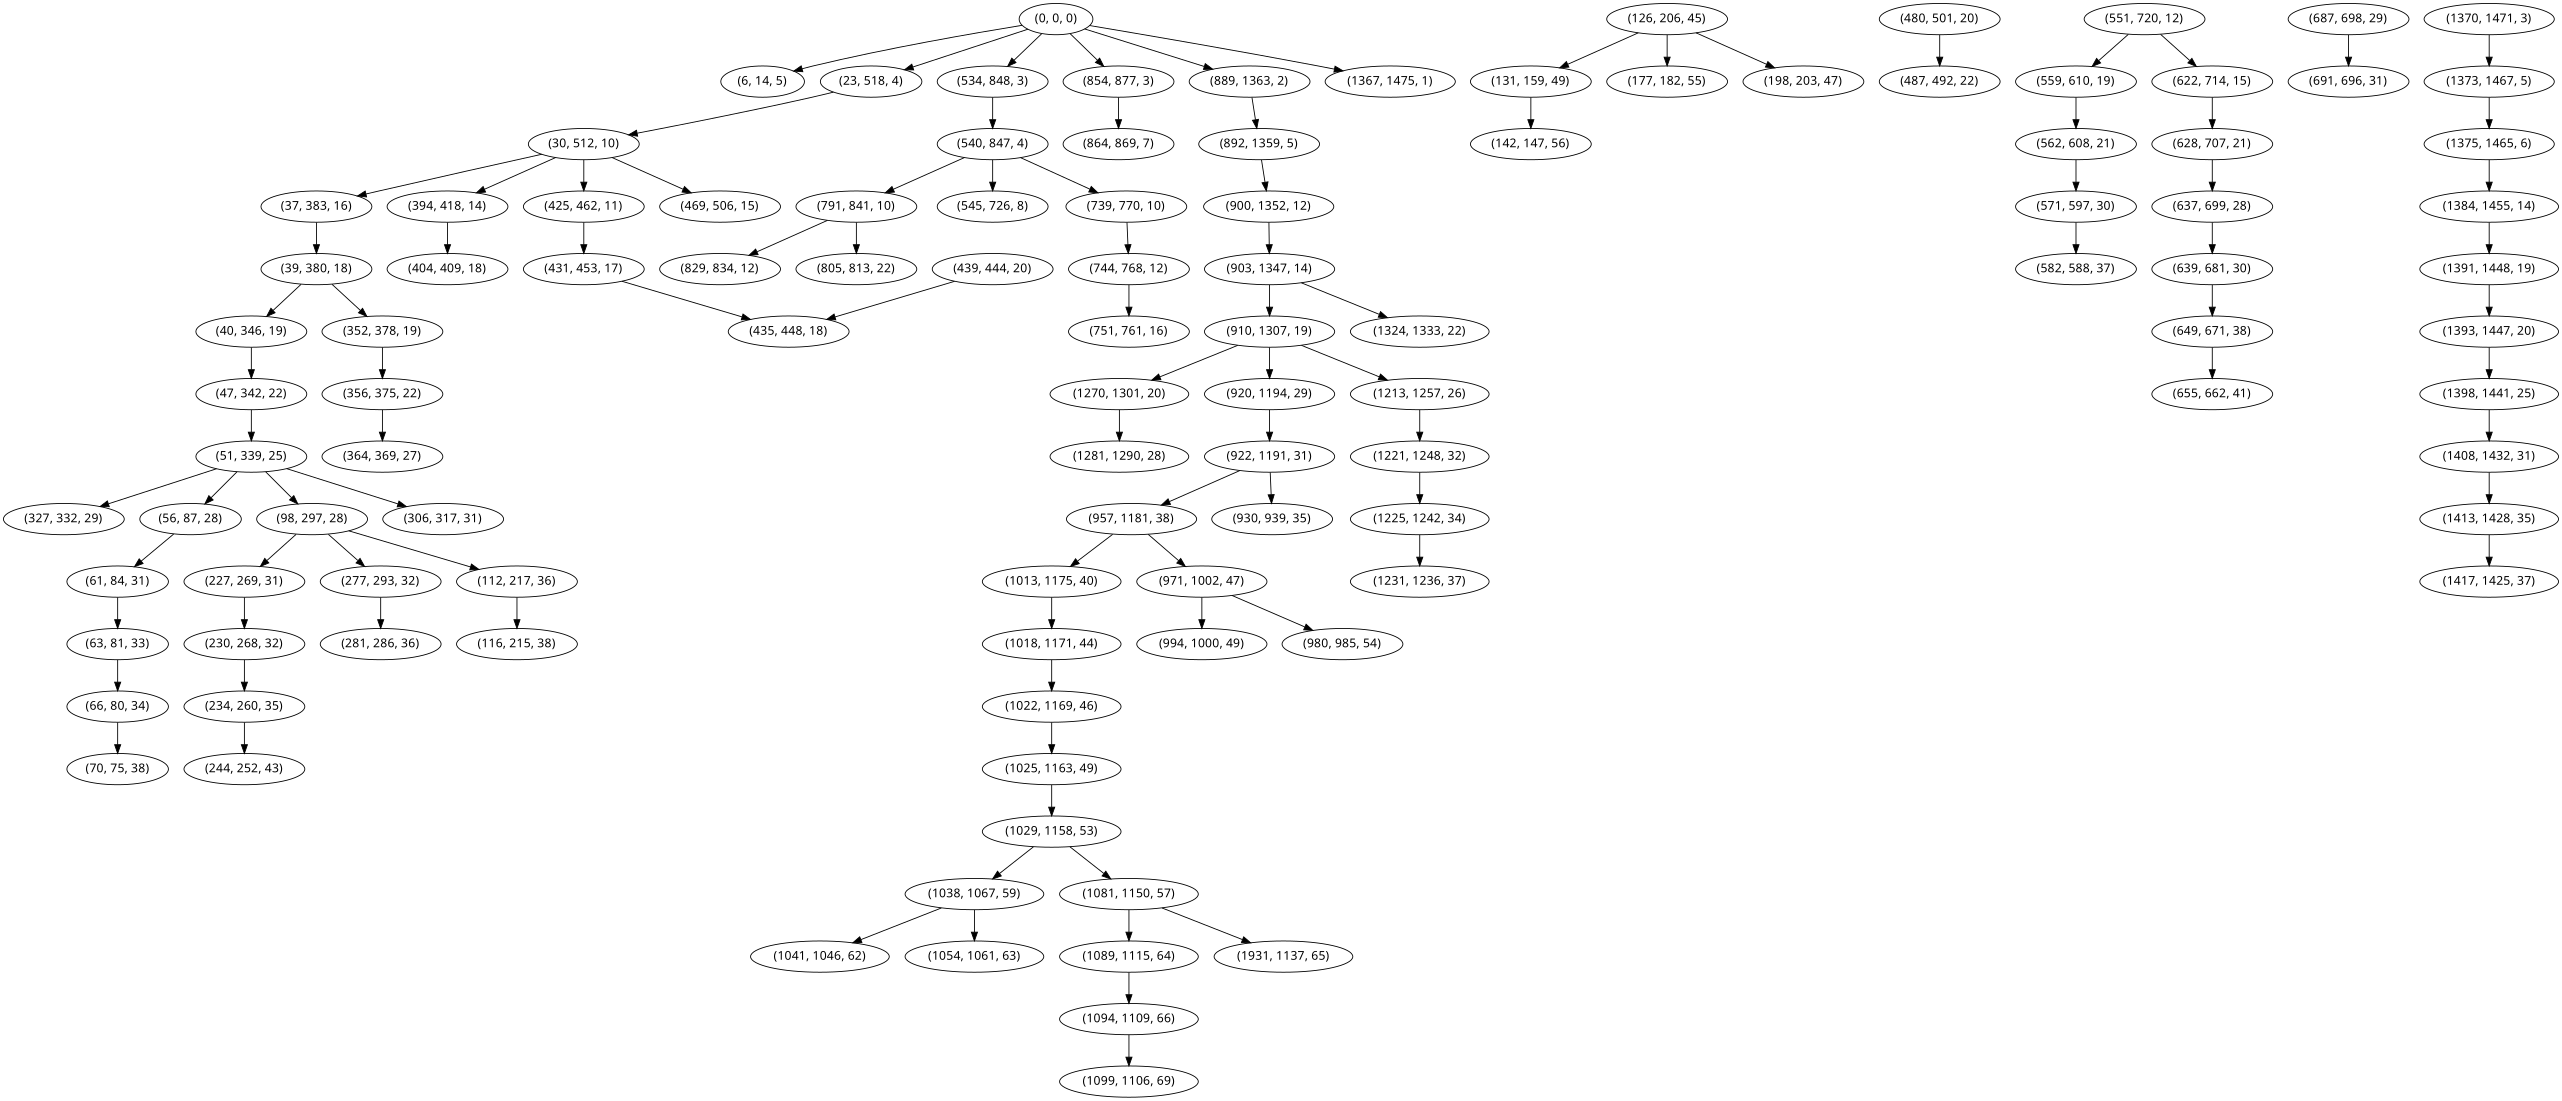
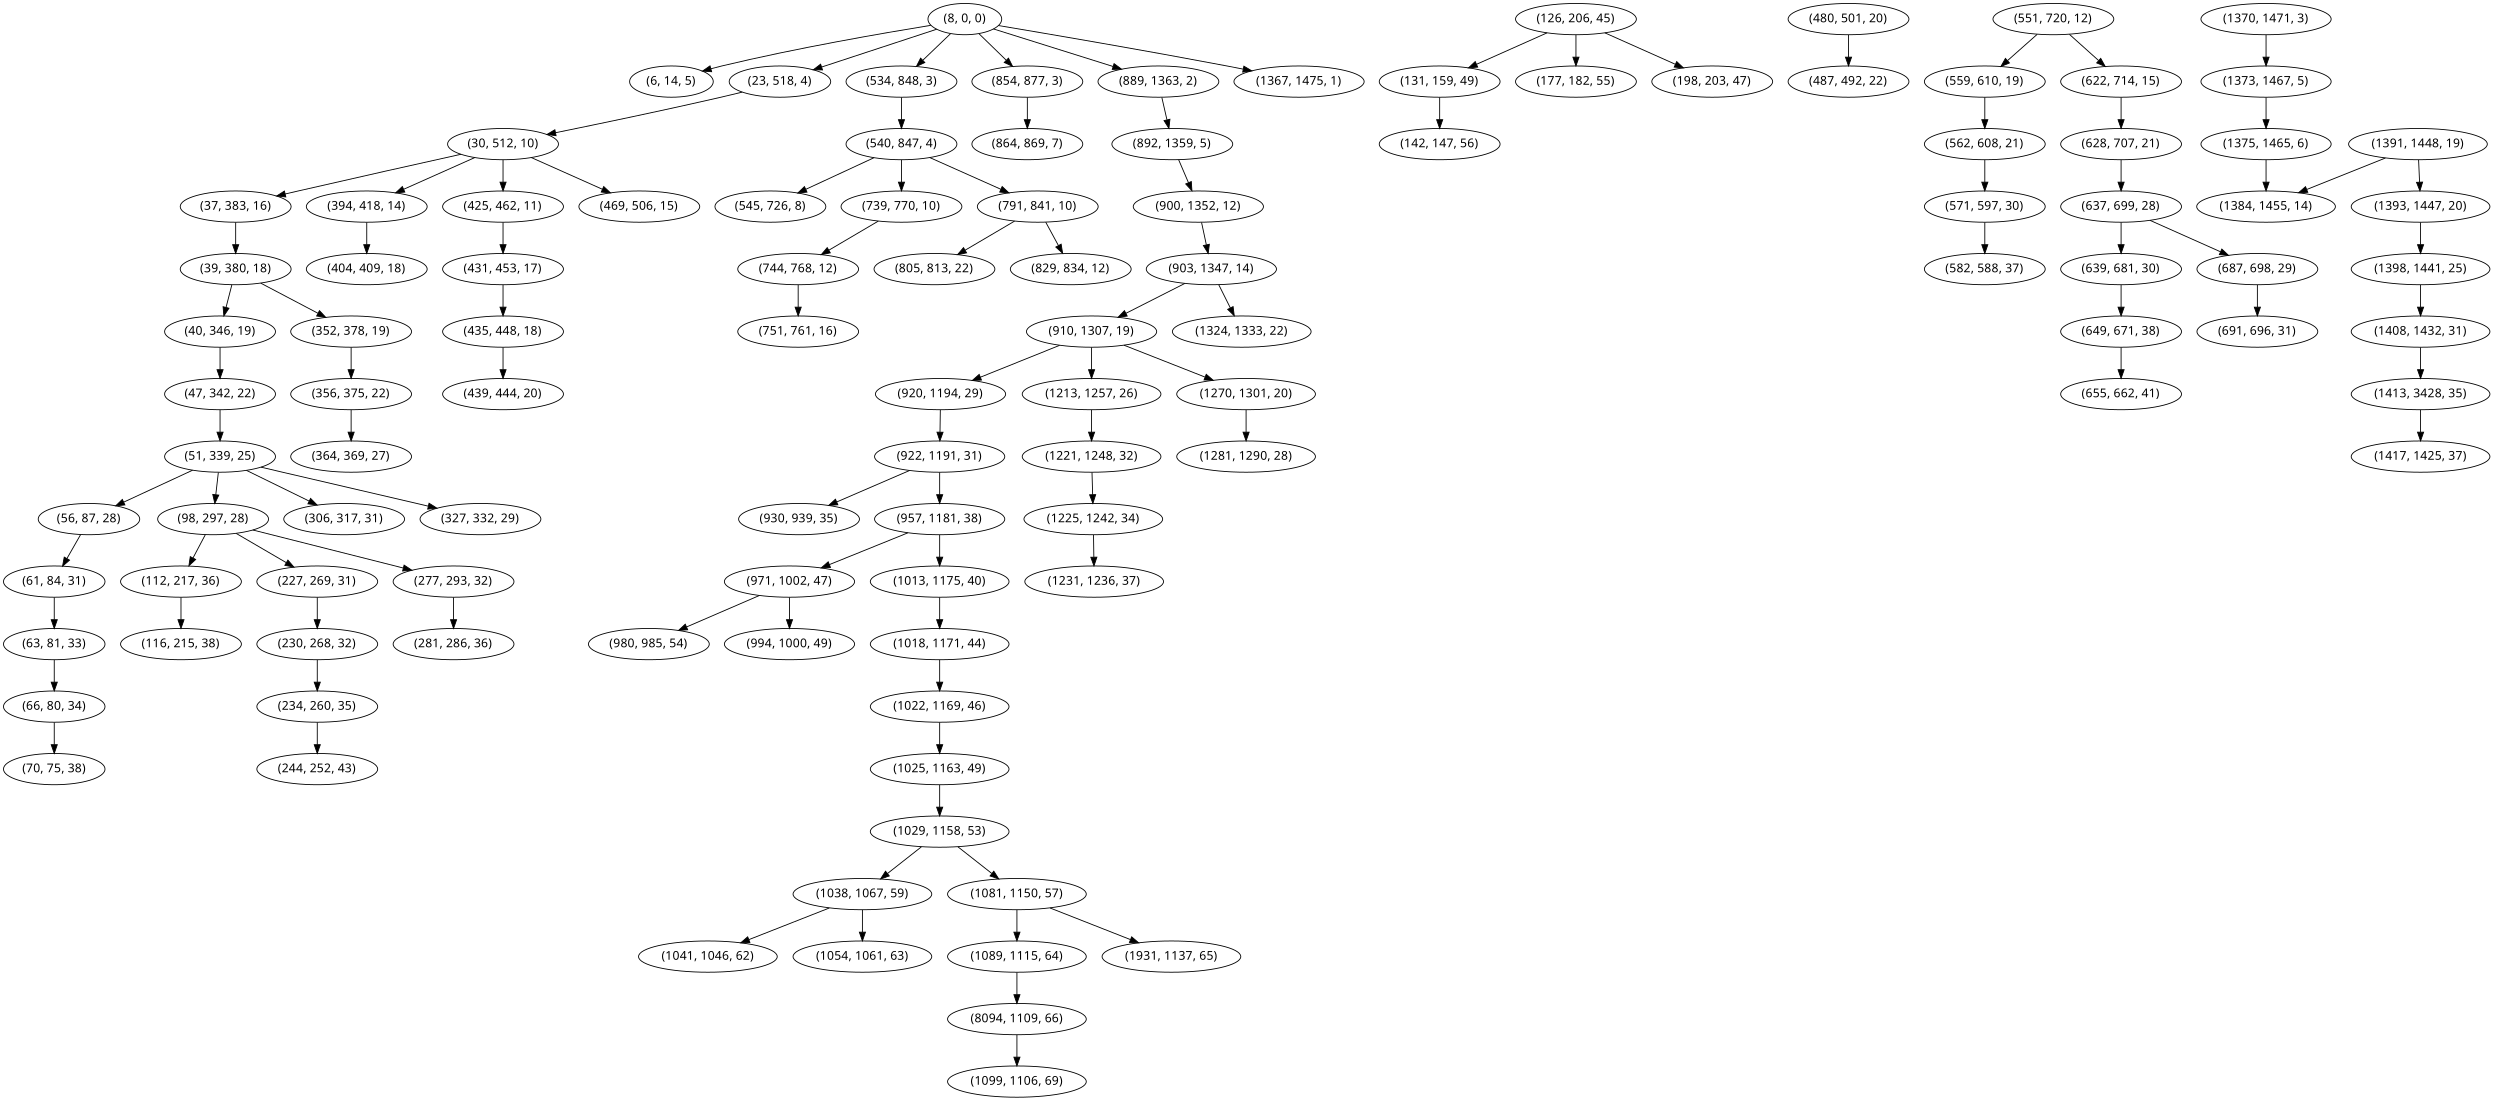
node "(0, 0, 0)": label "(0, 0, 0)" -> "(8, 0, 0)"
edge "(1384, 1455, 14)" -> "(1391, 1448, 19)": reversed
edge "(637, 699, 28)" -> "(687, 698, 29)": added
edge "(439, 444, 20)" -> "(435, 448, 18)": reversed
node "(1413, 1428, 35)": label "(1413, 1428, 35)" -> "(1413, 3428, 35)"
node "(1094, 1109, 66)": label "(1094, 1109, 66)" -> "(8094, 1109, 66)"
